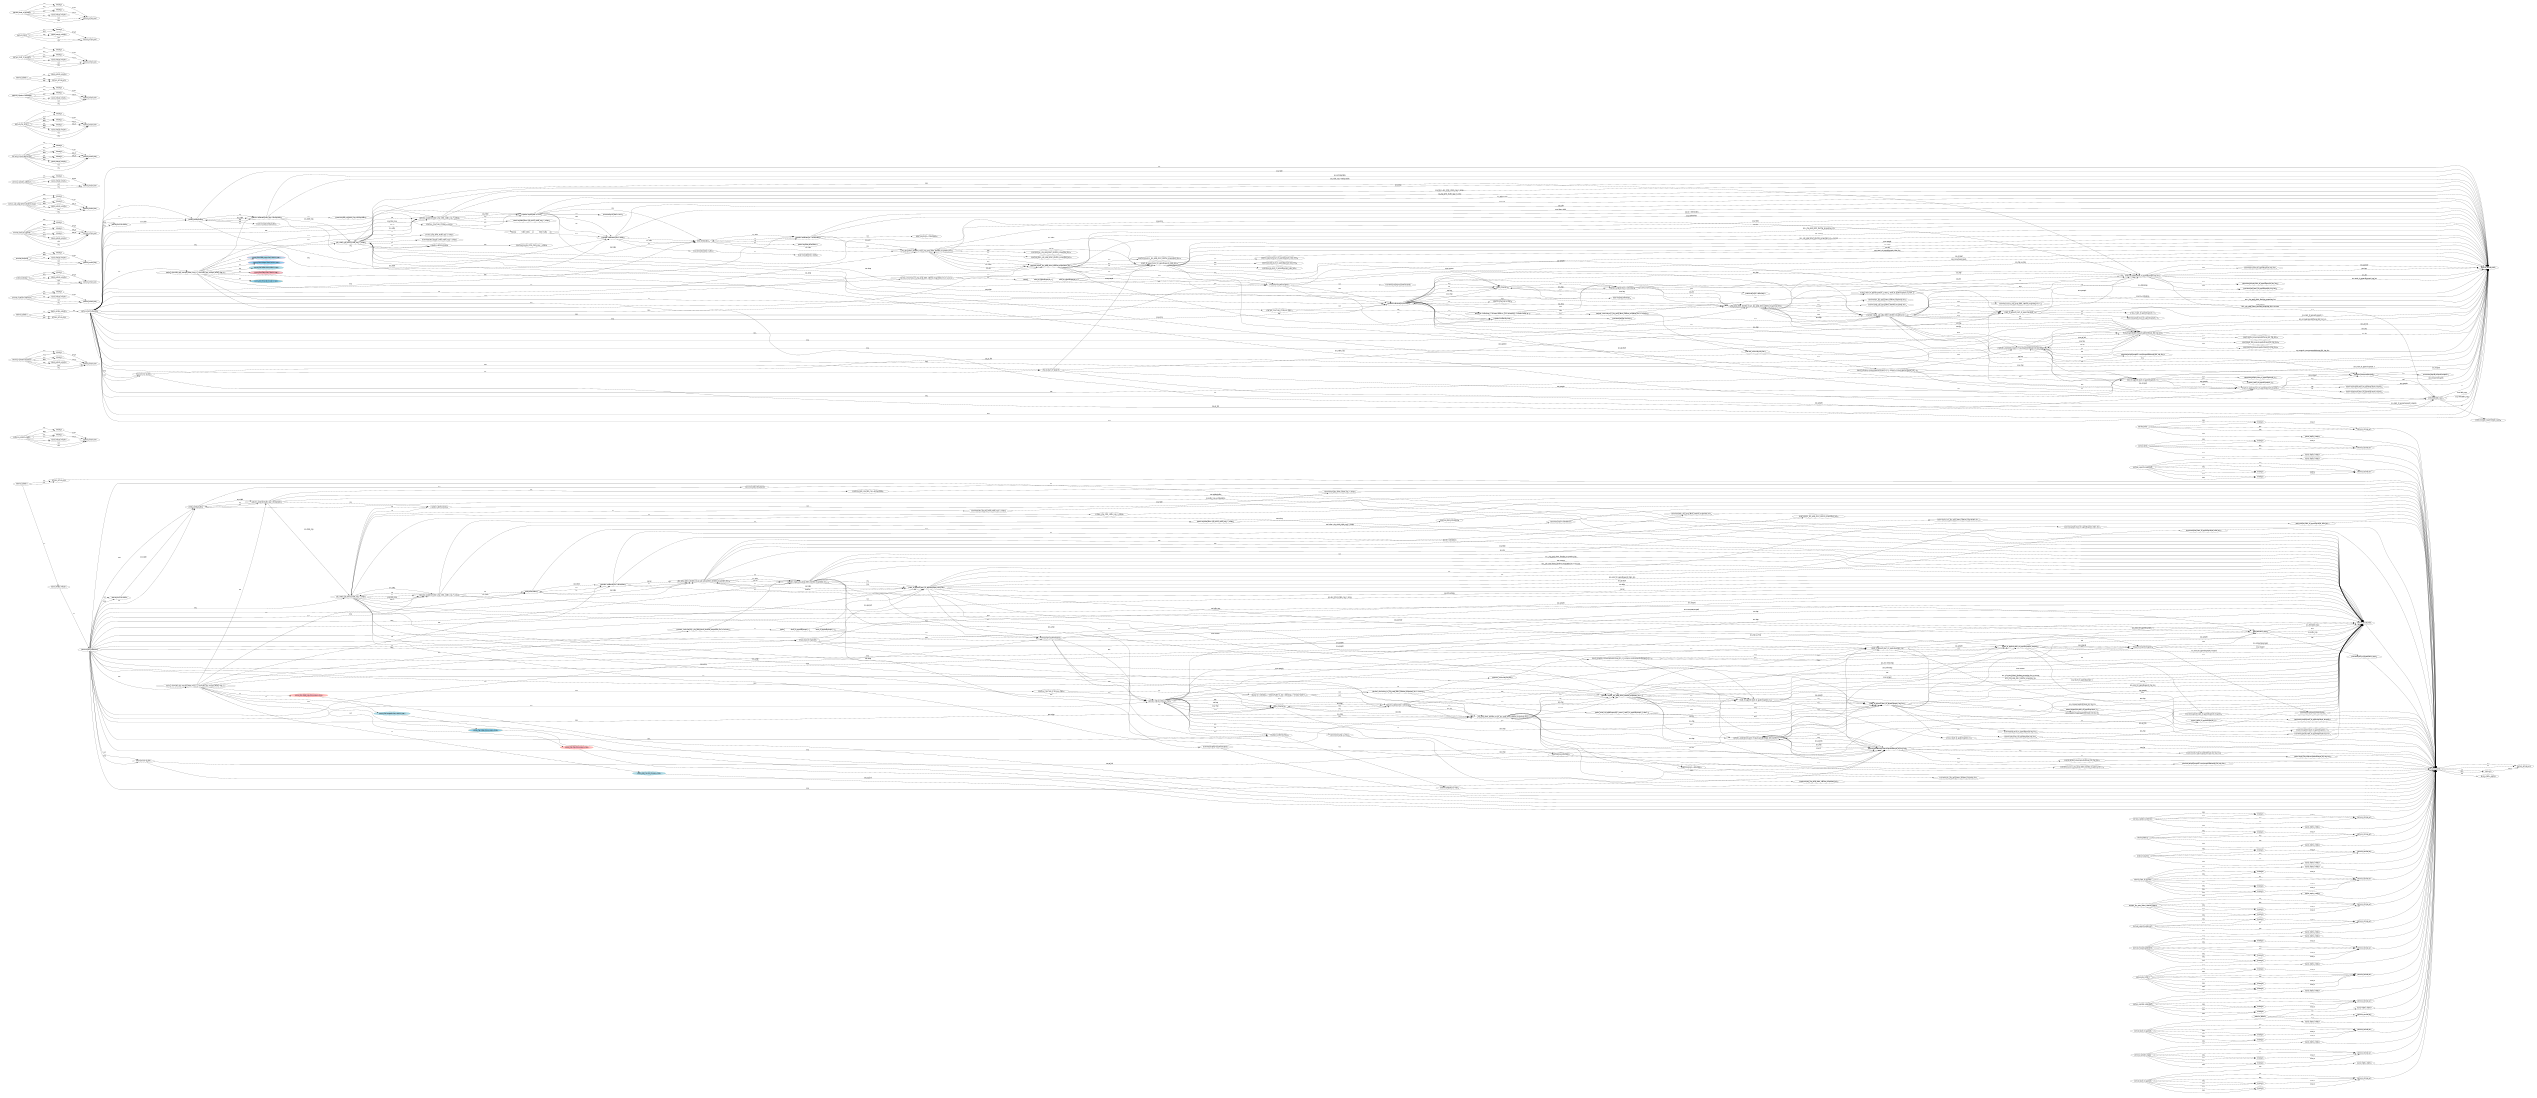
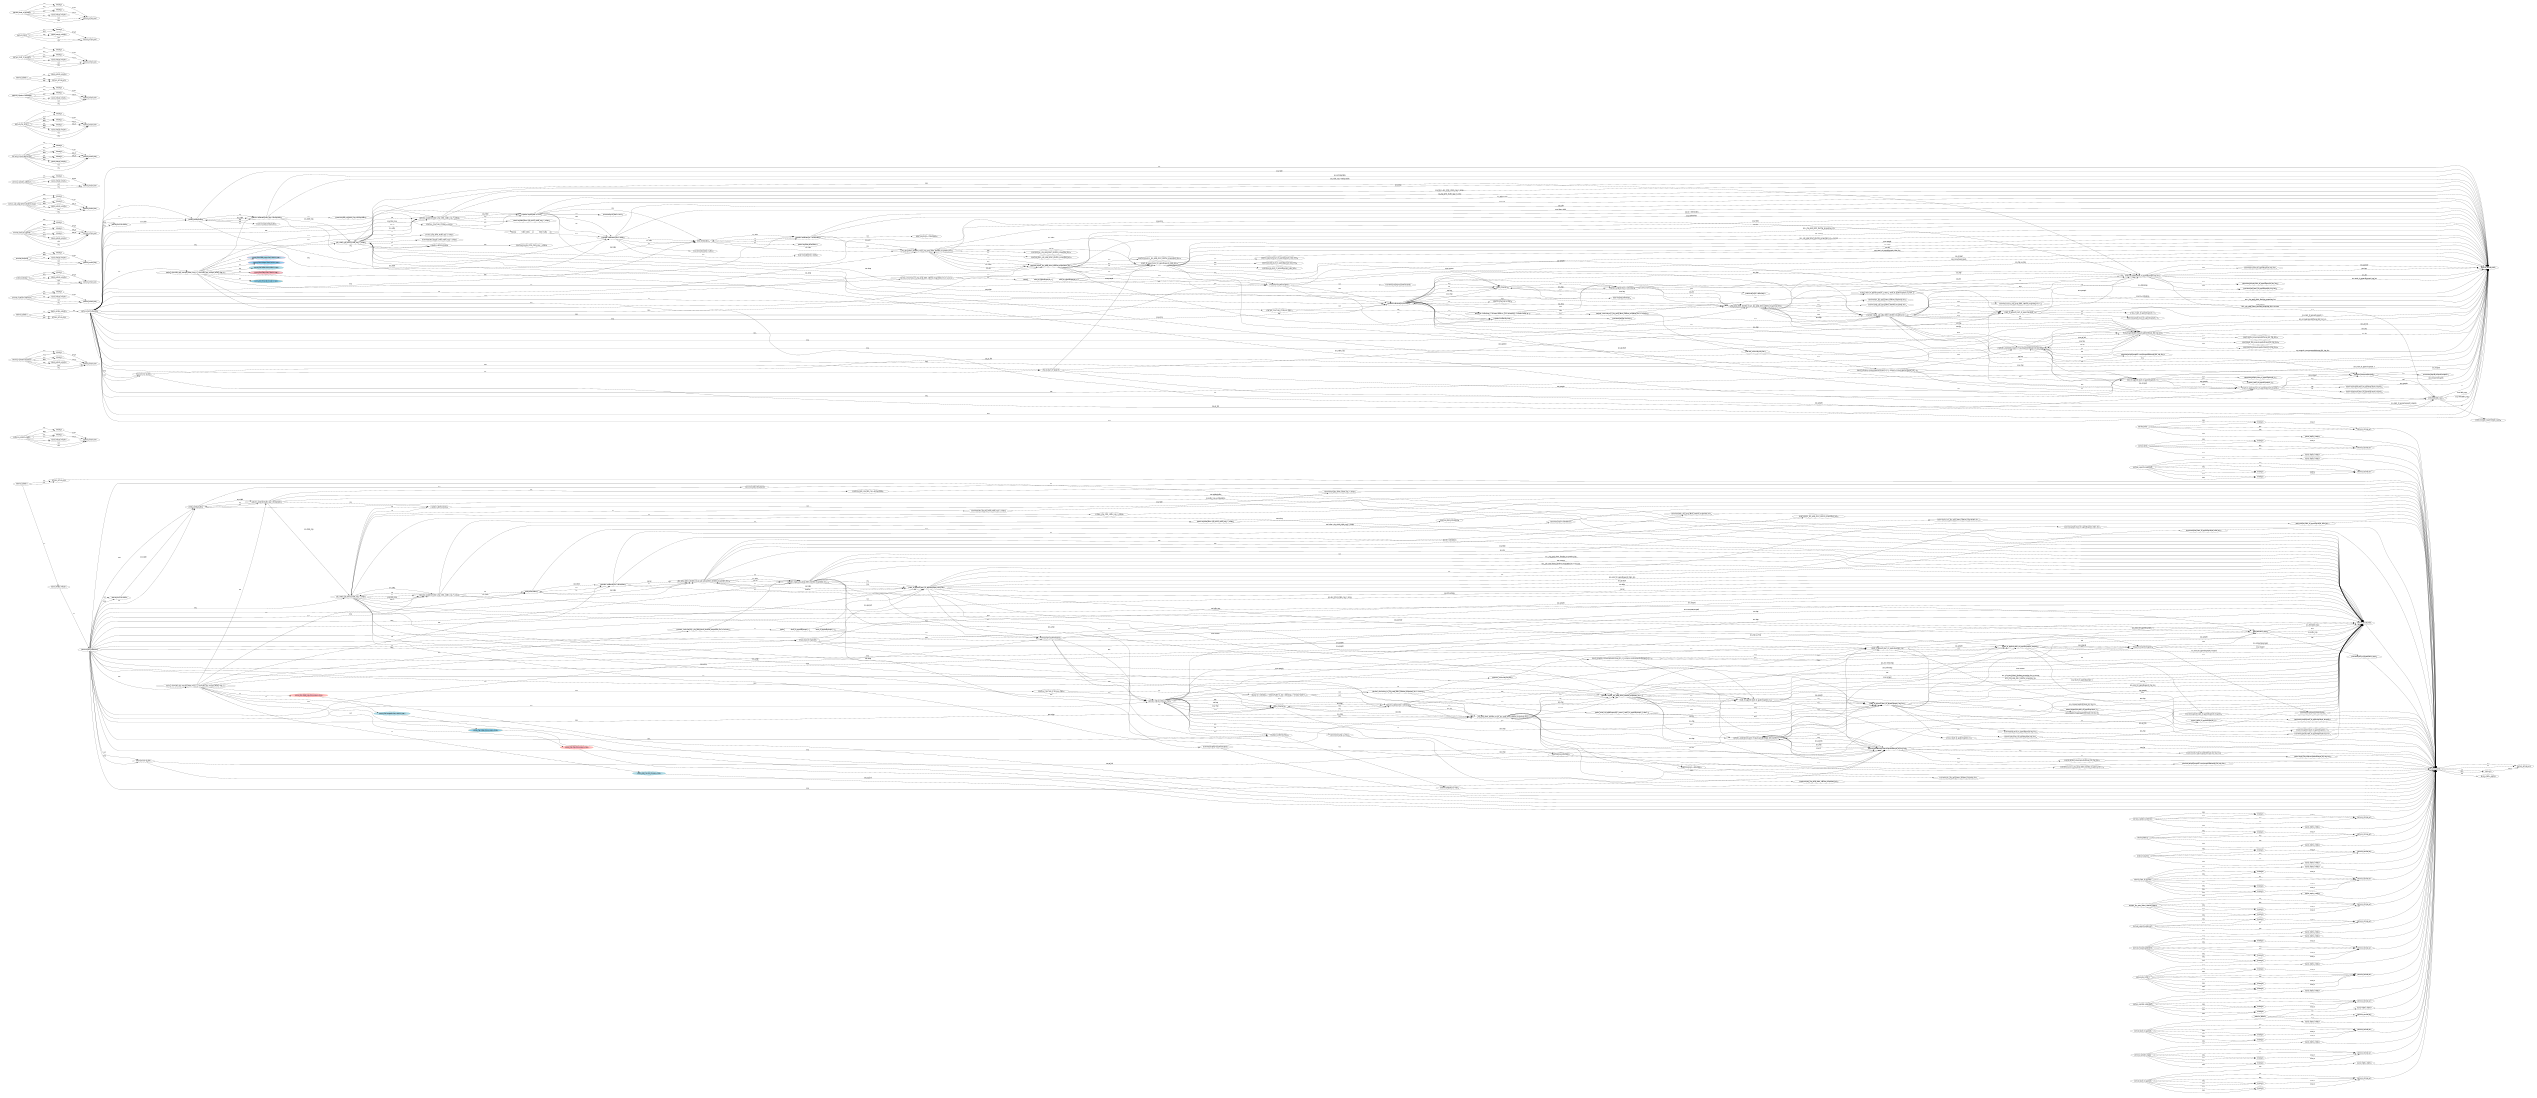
edge "(IDENTIFIER,token,token = table)" -> "(IDENTIFIER,table,token = table)": now "(<operator>.assignment,token = table)" -> "(IDENTIFIER,table,token = table)"
